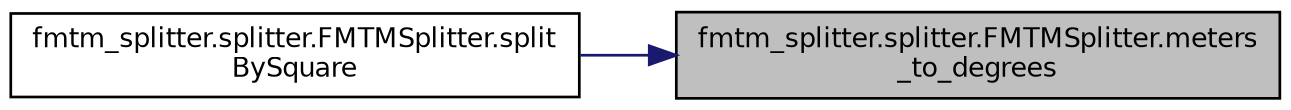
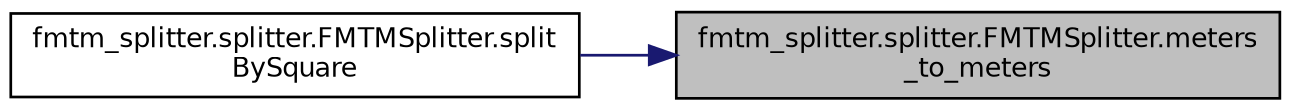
node "fmtm_splitter.splitter.FMTMSplitter.meters _to_degrees": label "fmtm_splitter.splitter.FMTMSplitter.meters _to_degrees" -> "fmtm_splitter.splitter.FMTMSplitter.meters _to_meters"
